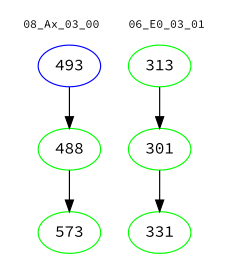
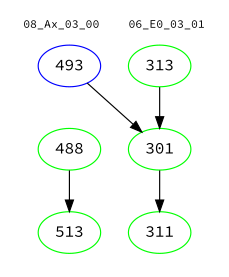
edge "493" -> "488": now "493" -> "301"
node "573": label "573" -> "513"
node "331": label "331" -> "311"
